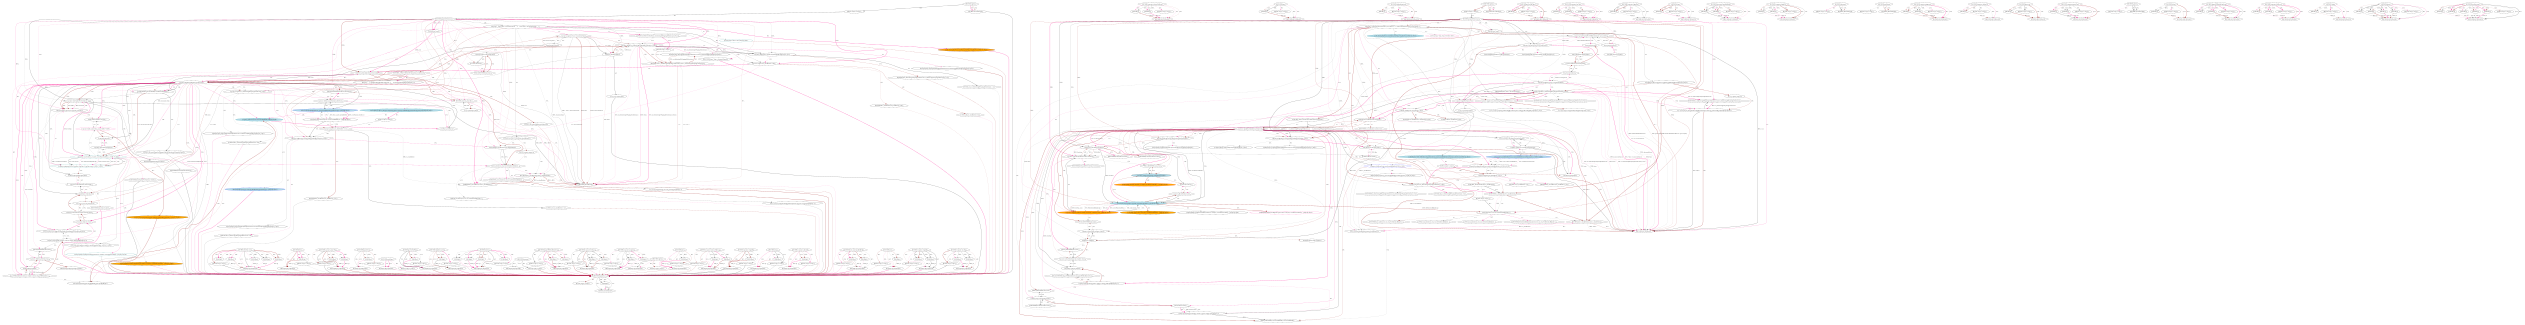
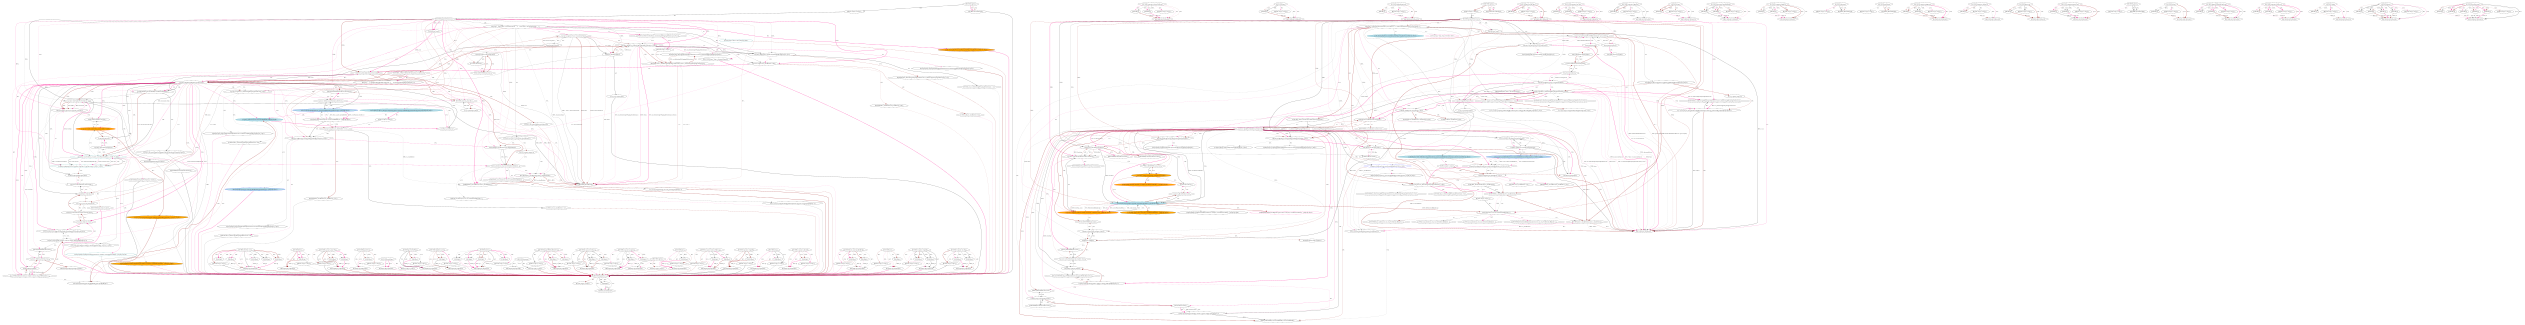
edge "(LITERAL,this,protector(this))" -> "(protector,protector(this))": reversed
node "(IDENTIFIER,RefPtr,RefPtr<HTMLFormElement)": removed
node "<(<operator>.fieldAccess,FormState::create)<SUB>17</SUB>>": fillcolor white -> orange
node "<(<operator>.fieldAccess,FormState::create)<SUB>18</SUB>>": fillcolor lightblue -> orange
